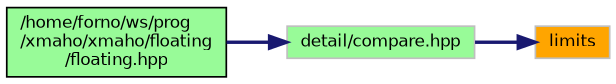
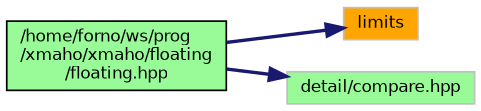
edge "detail/compare.hpp" -> "limits": now "/home/forno/ws/prog /xmaho/xmaho/floating /floating.hpp" -> "limits"
